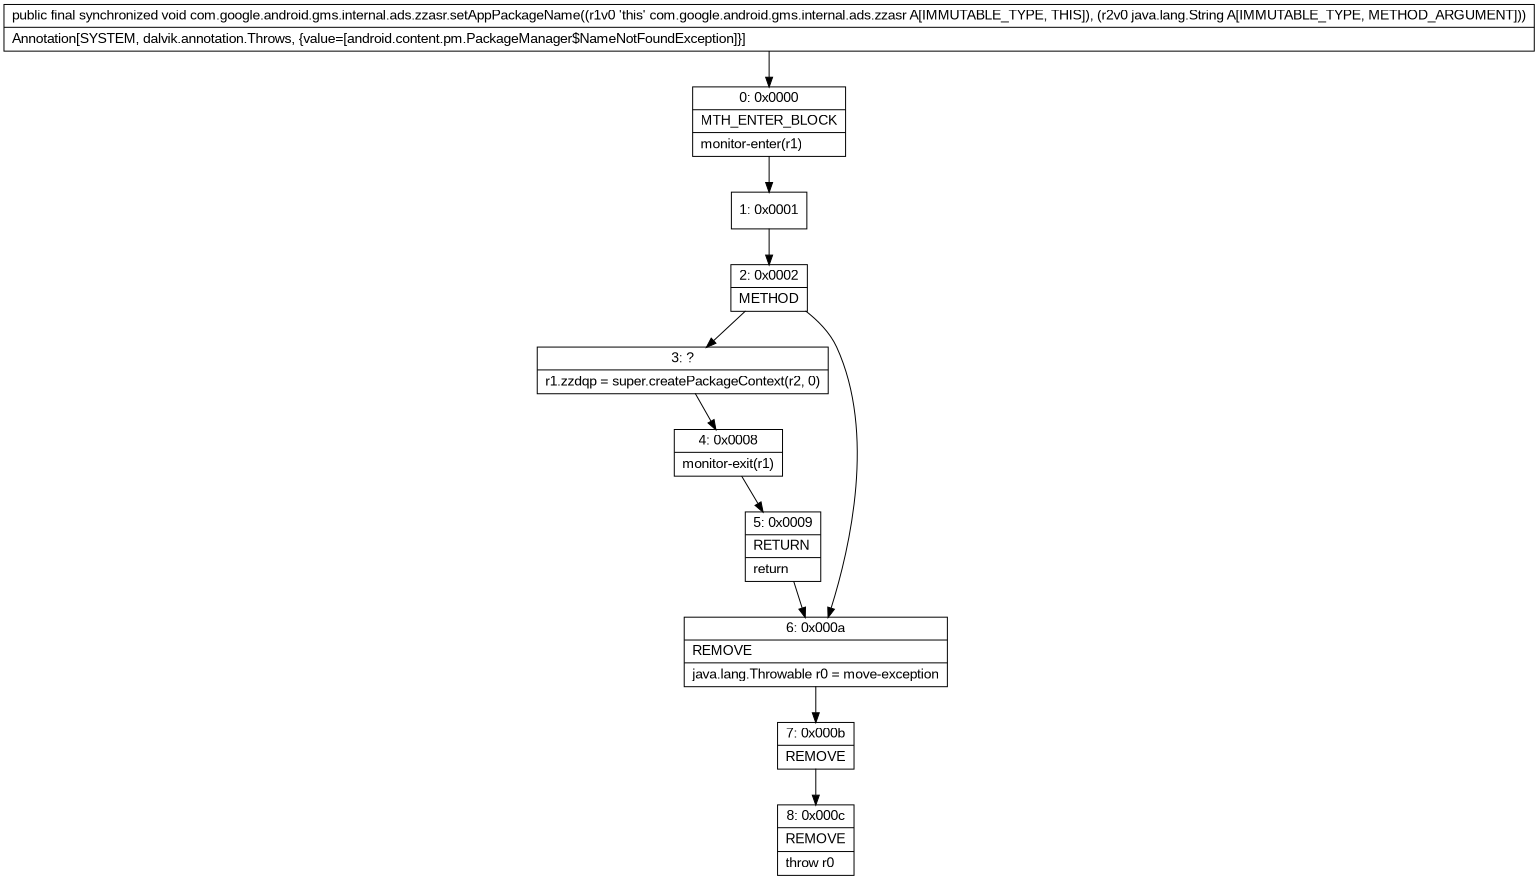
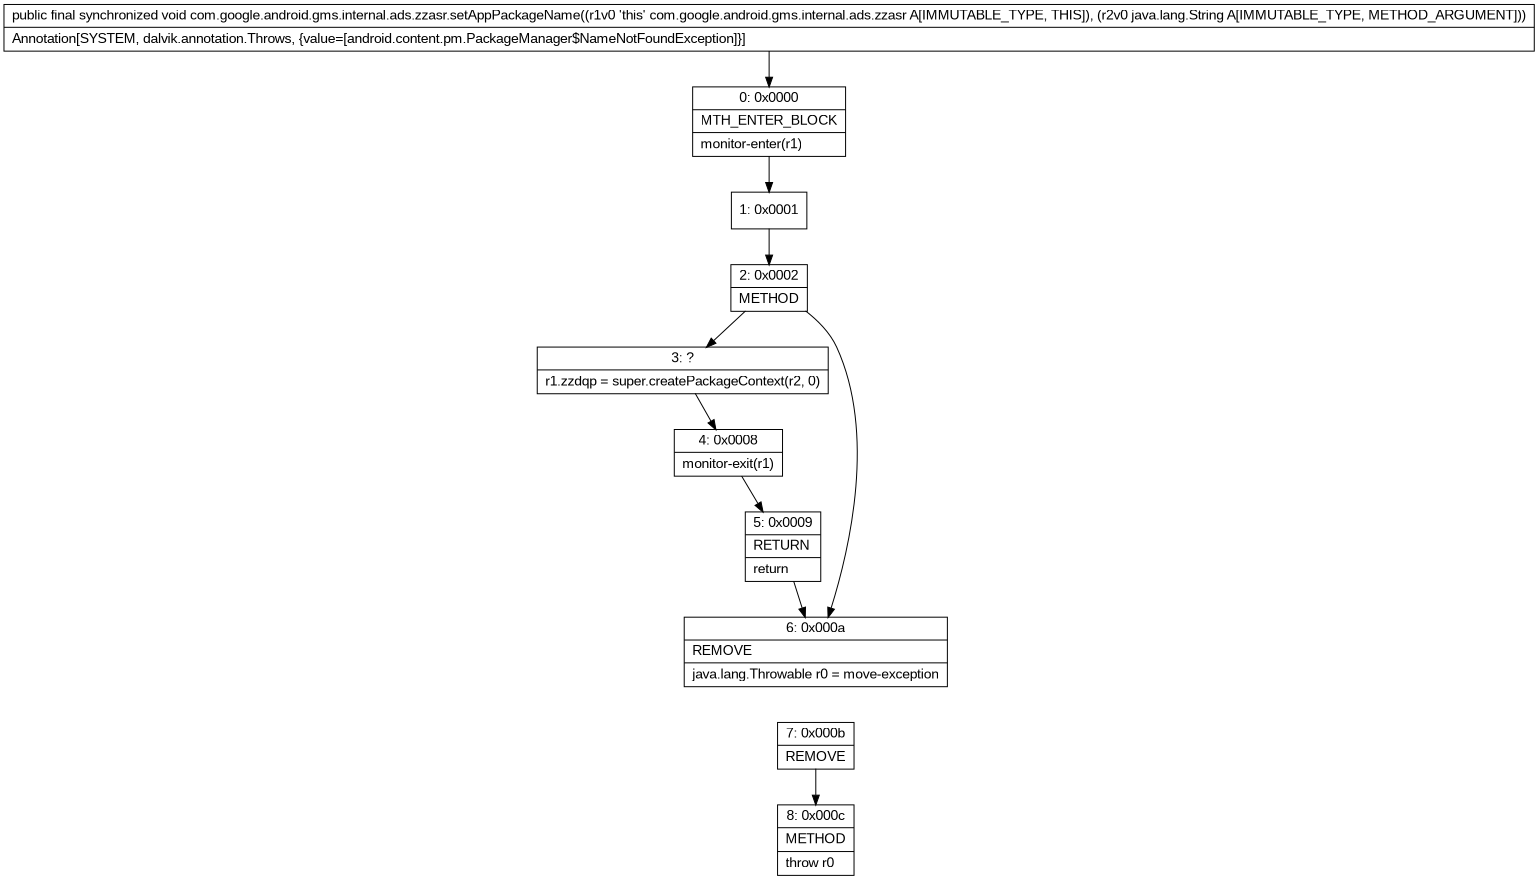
edge "6: 0x000a" -> "7: 0x000b": removed
node "8: 0x000c": text "REMOVE" -> "METHOD"
